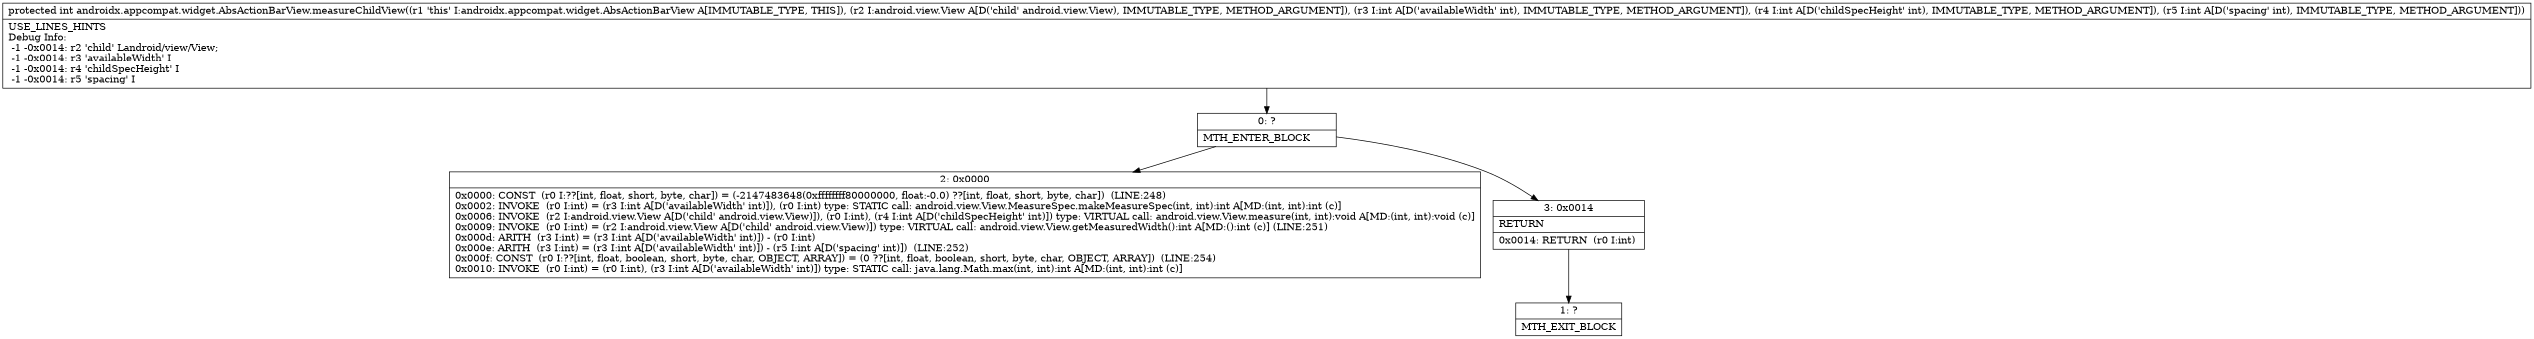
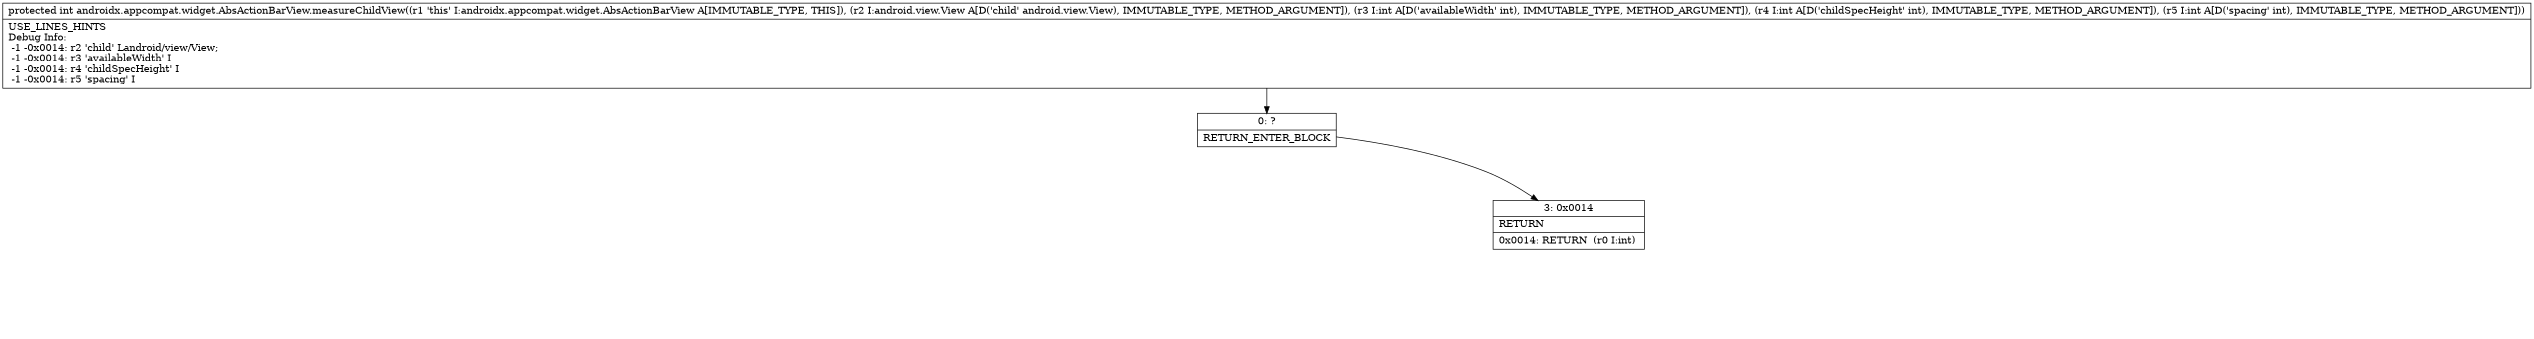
node "0: ?": text "MTH_ENTER_BLOCK" -> "RETURN_ENTER_BLOCK"
node "2: 0x0000": removed
node "1: ?": removed
